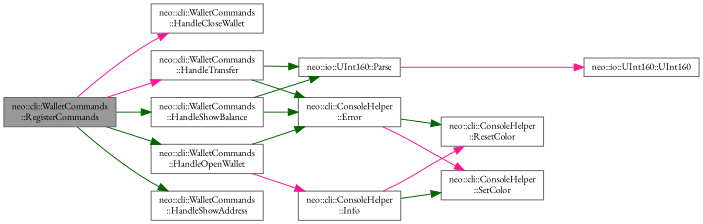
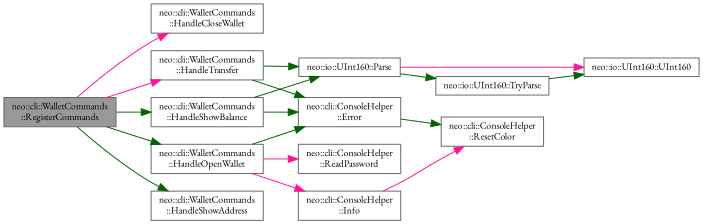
node "neo::io::UInt160::TryParse": added
node "neo::cli::ConsoleHelper ::ReadPassword": added
node "neo::cli::ConsoleHelper ::SetColor": removed
